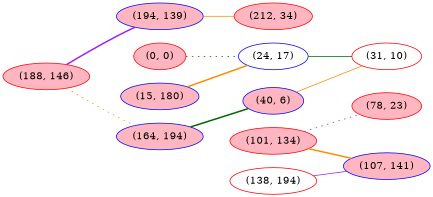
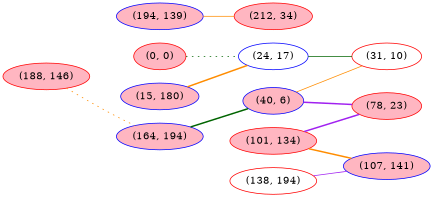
edge "(194, 139)" -- "(188, 146)": removed
edge "(40, 6)" -- "(78, 23)": added
edge "(78, 23)" -- "(101, 134)": style dotted -> bold
